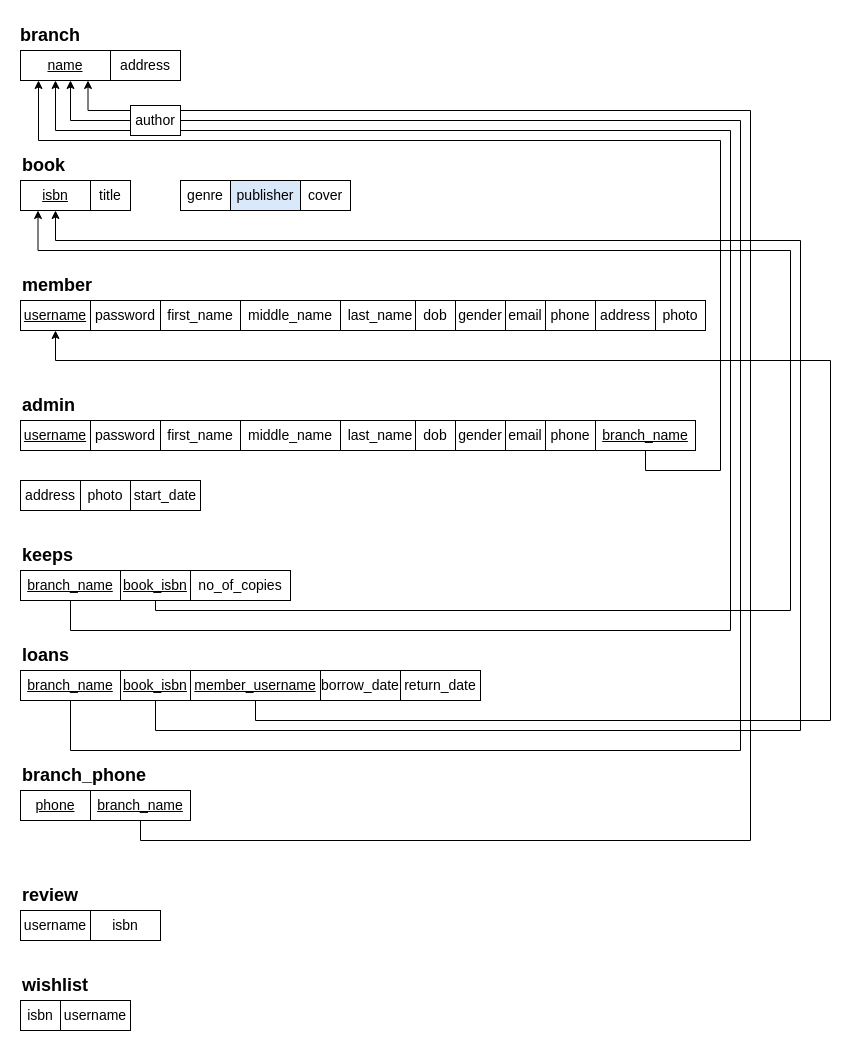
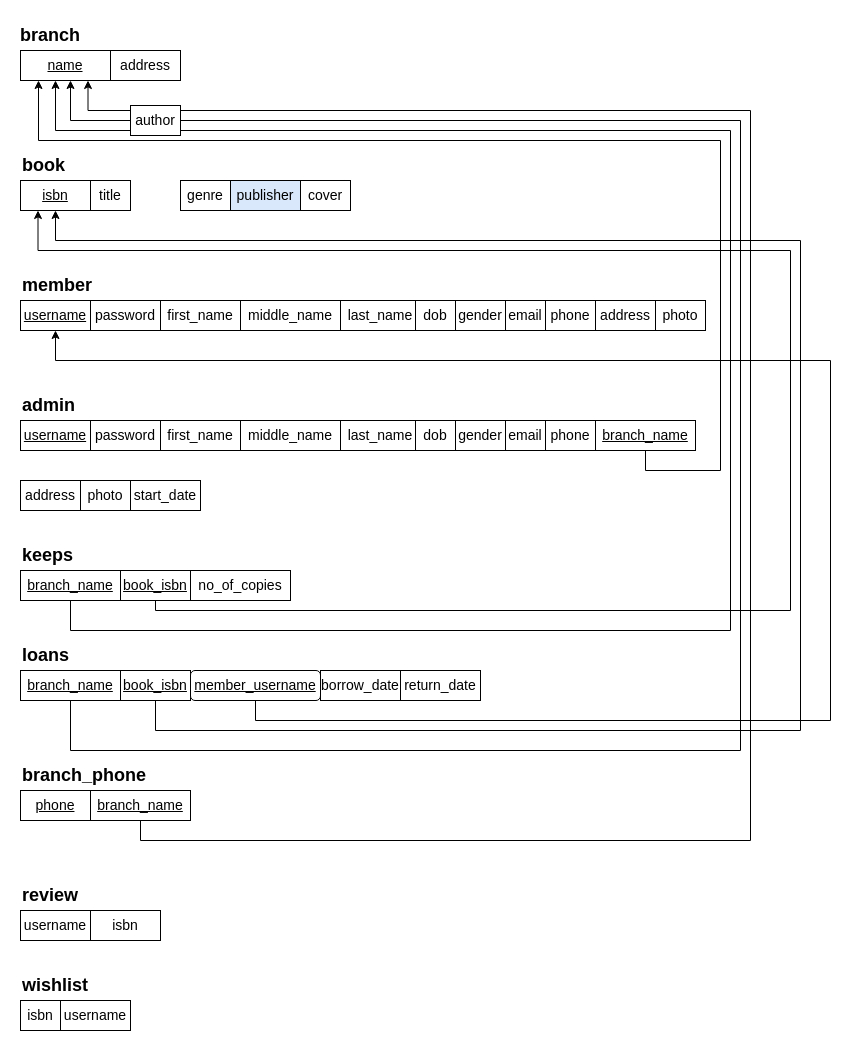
node "member_username": shape rectangle -> rounded rectangle
